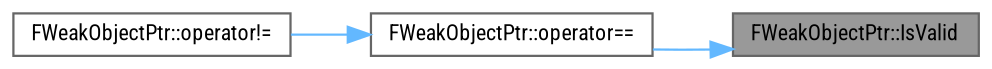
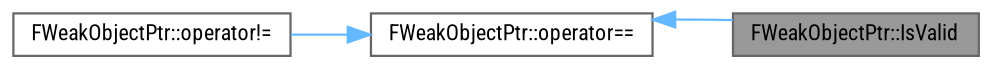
edge "FWeakObjectPtr::operator==" -> "FWeakObjectPtr::IsValid": reversed
